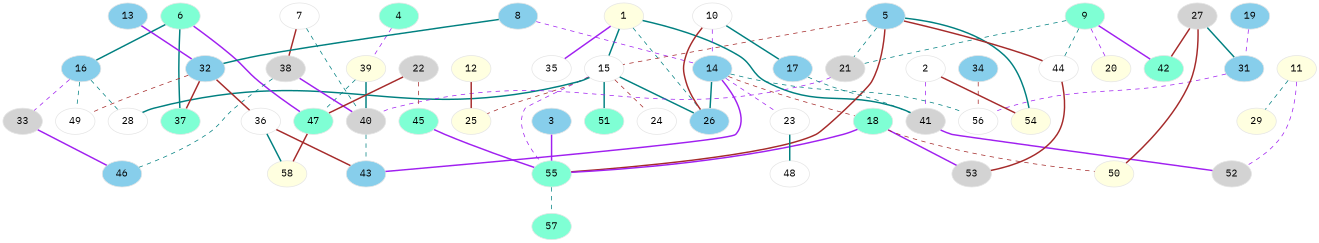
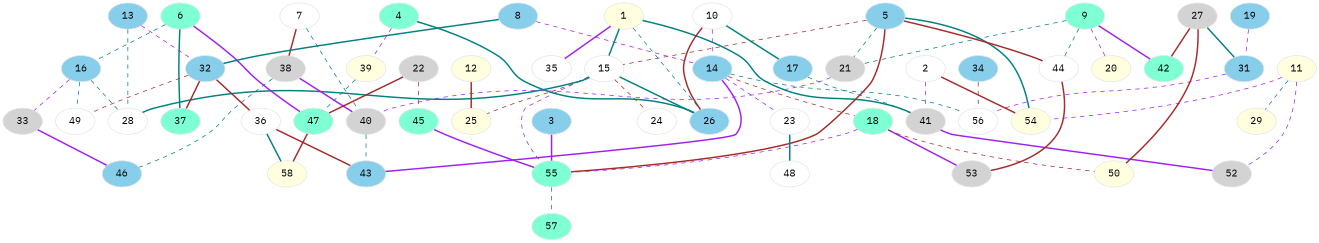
edge "6" -- "16": style bold -> dashed
edge "13" -- "32": style bold -> dashed
edge "13" -- "28": added
edge "39" -- "40": removed
edge "14" -- "26": now "4" -- "26"
edge "11" -- "54": added
node "51": removed
edge "18" -- "55": style bold -> dashed
